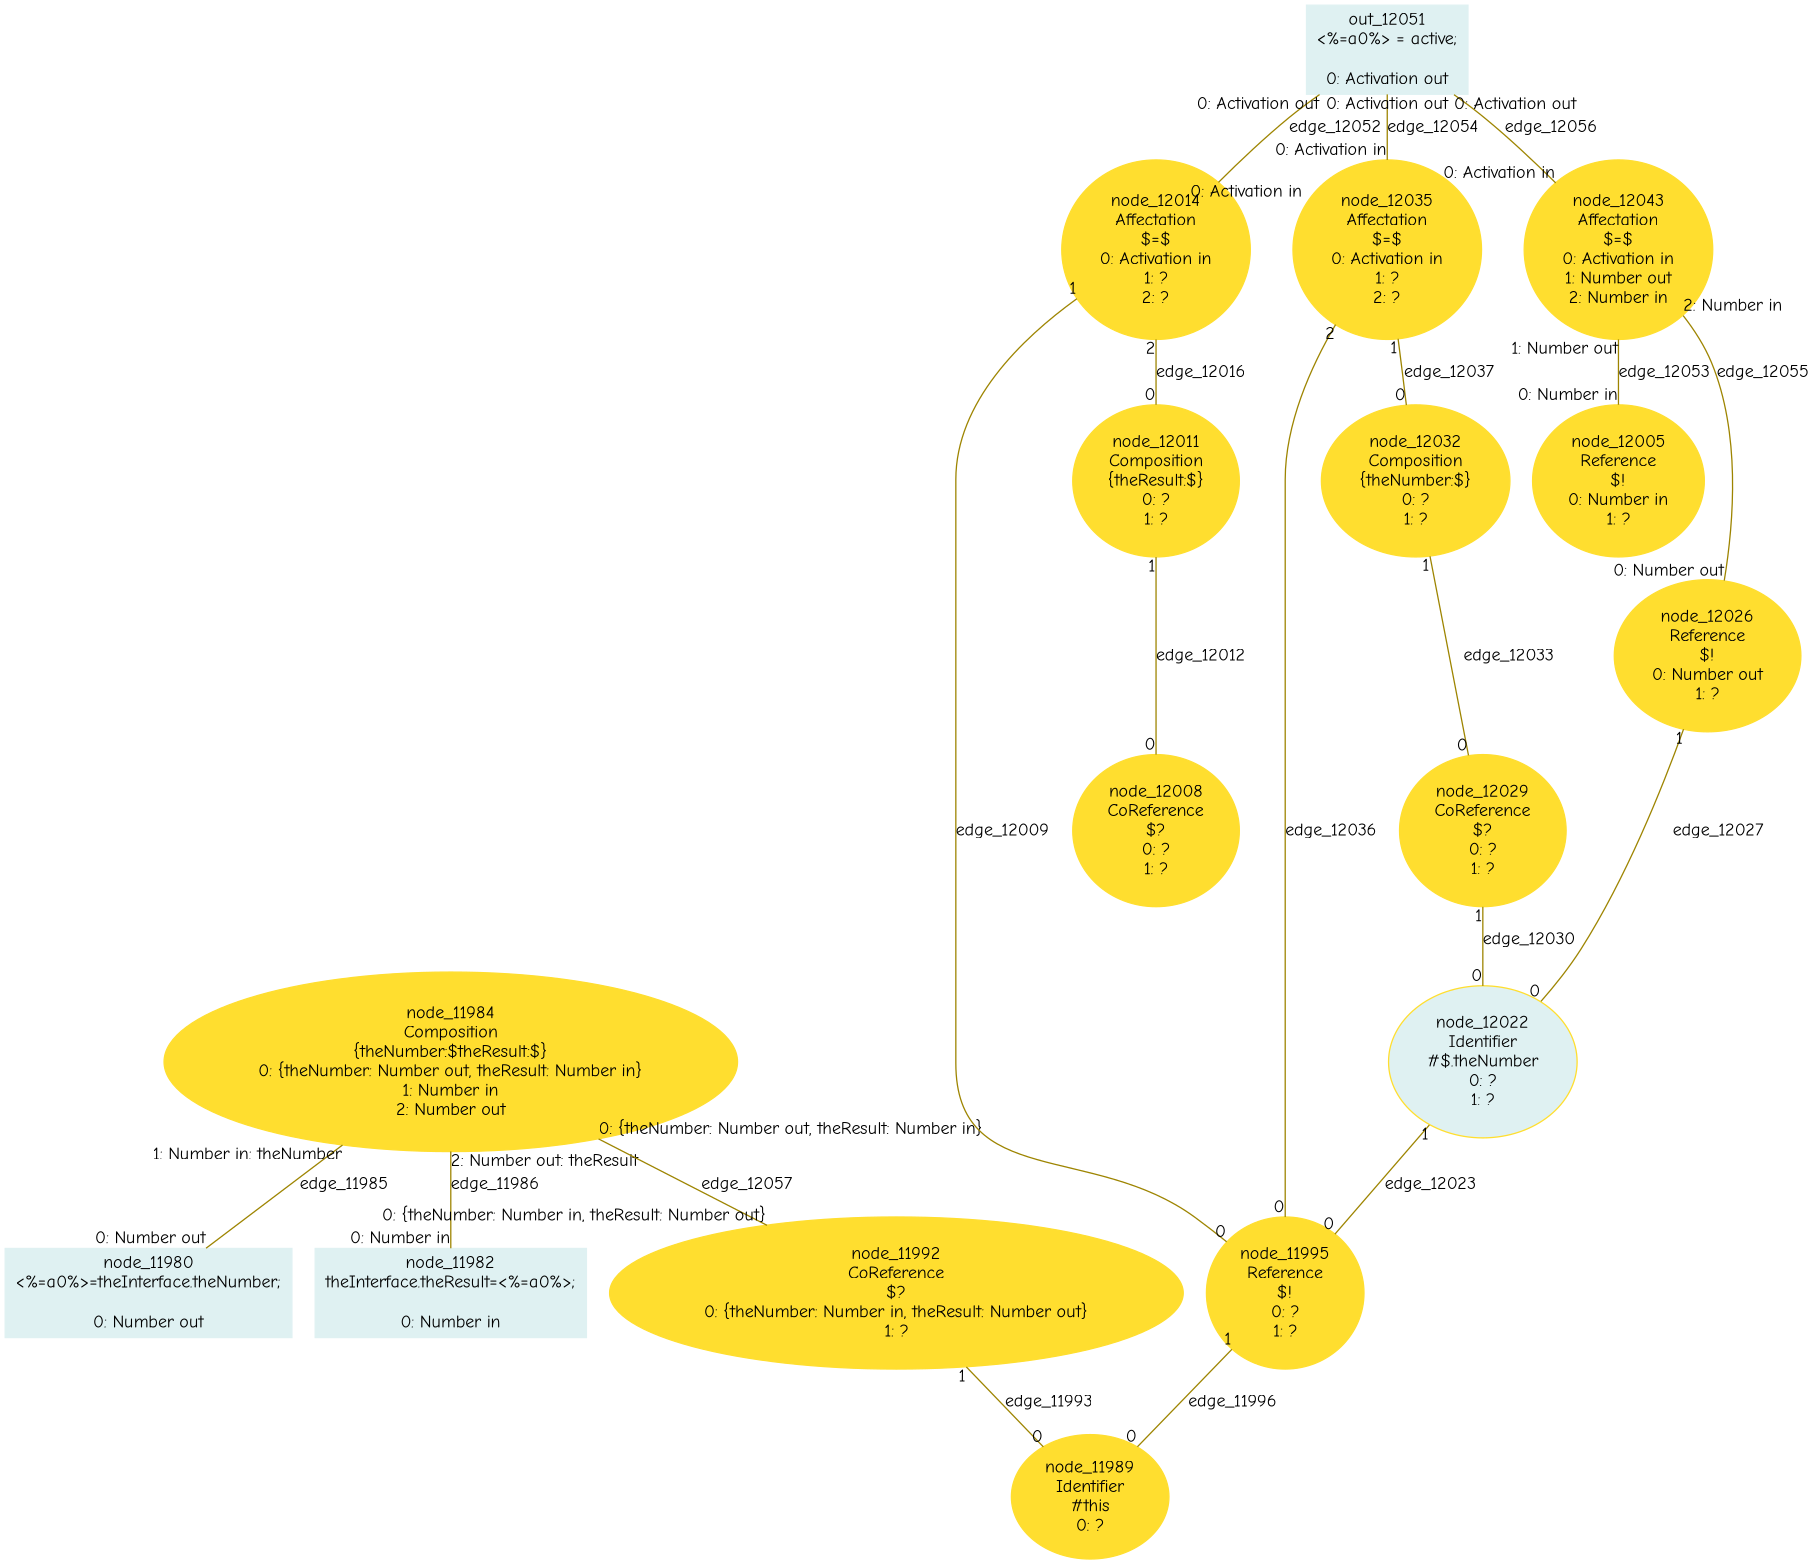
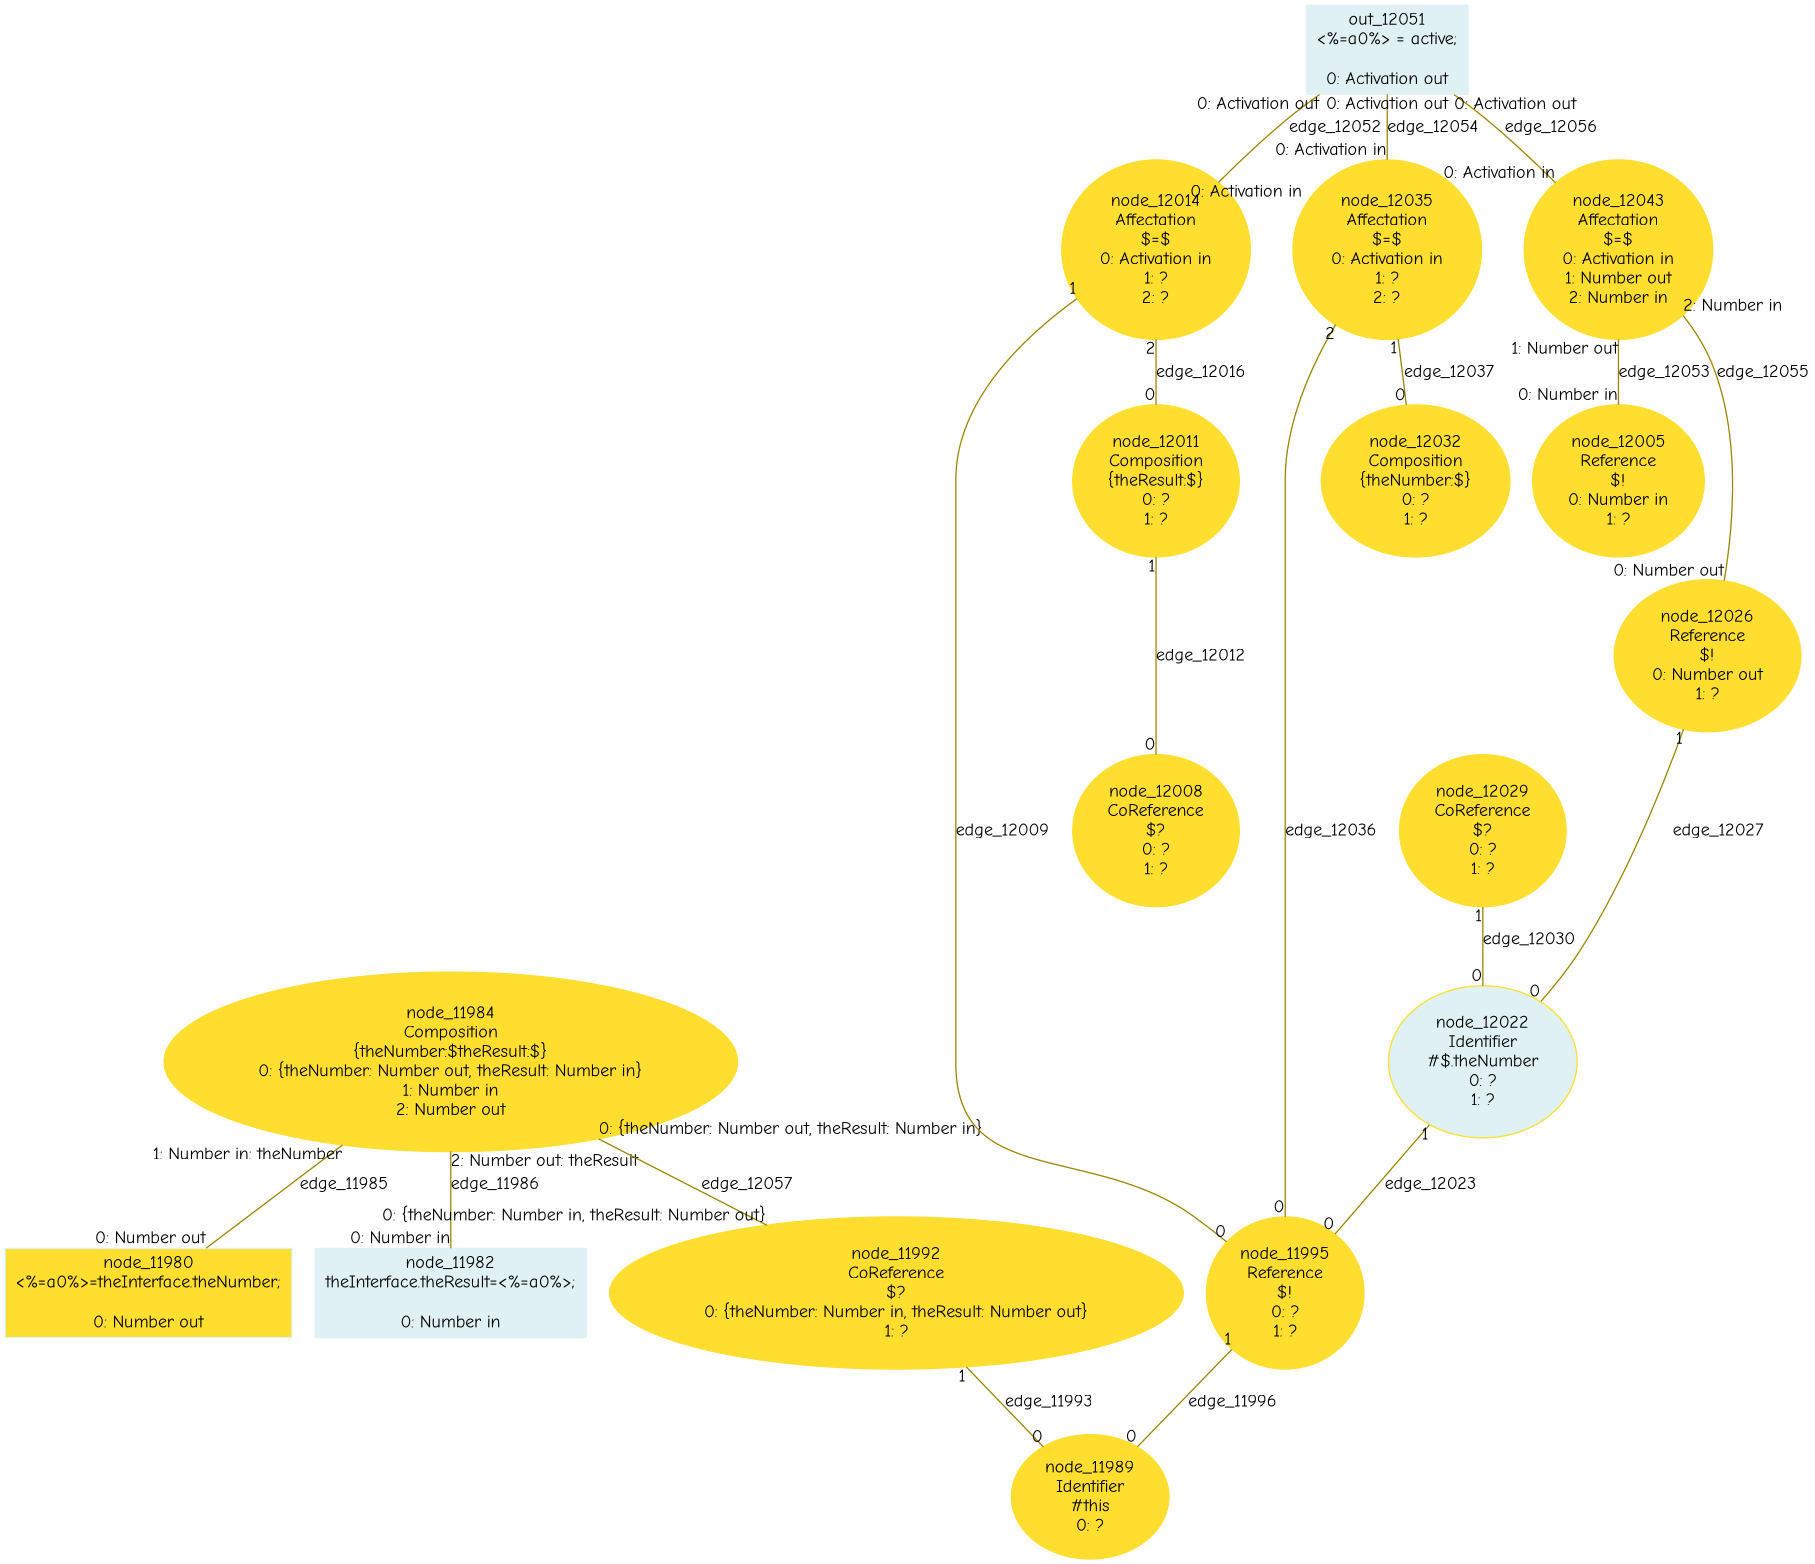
edge "node_12032 Composition {theNumber:$} 0: ? 1: ?" -- "node_12029 CoReference $? 0: ? 1: ?": removed, label "edge_12033"
node "node_11980 <%=a0%>=theInterface.theNumber; 0: Number out": fillcolor #dff1f2 -> #ffde2f
